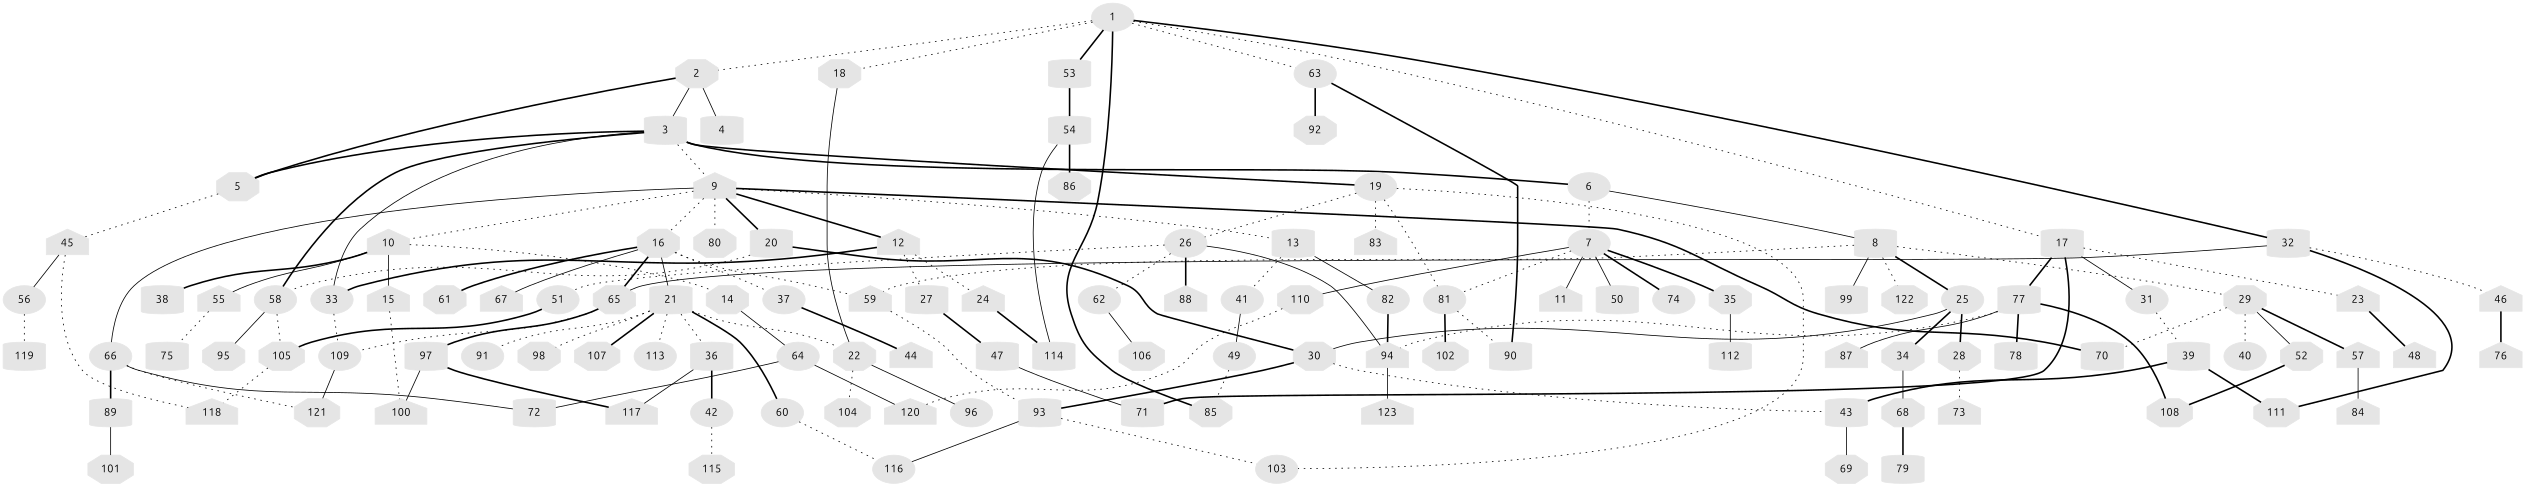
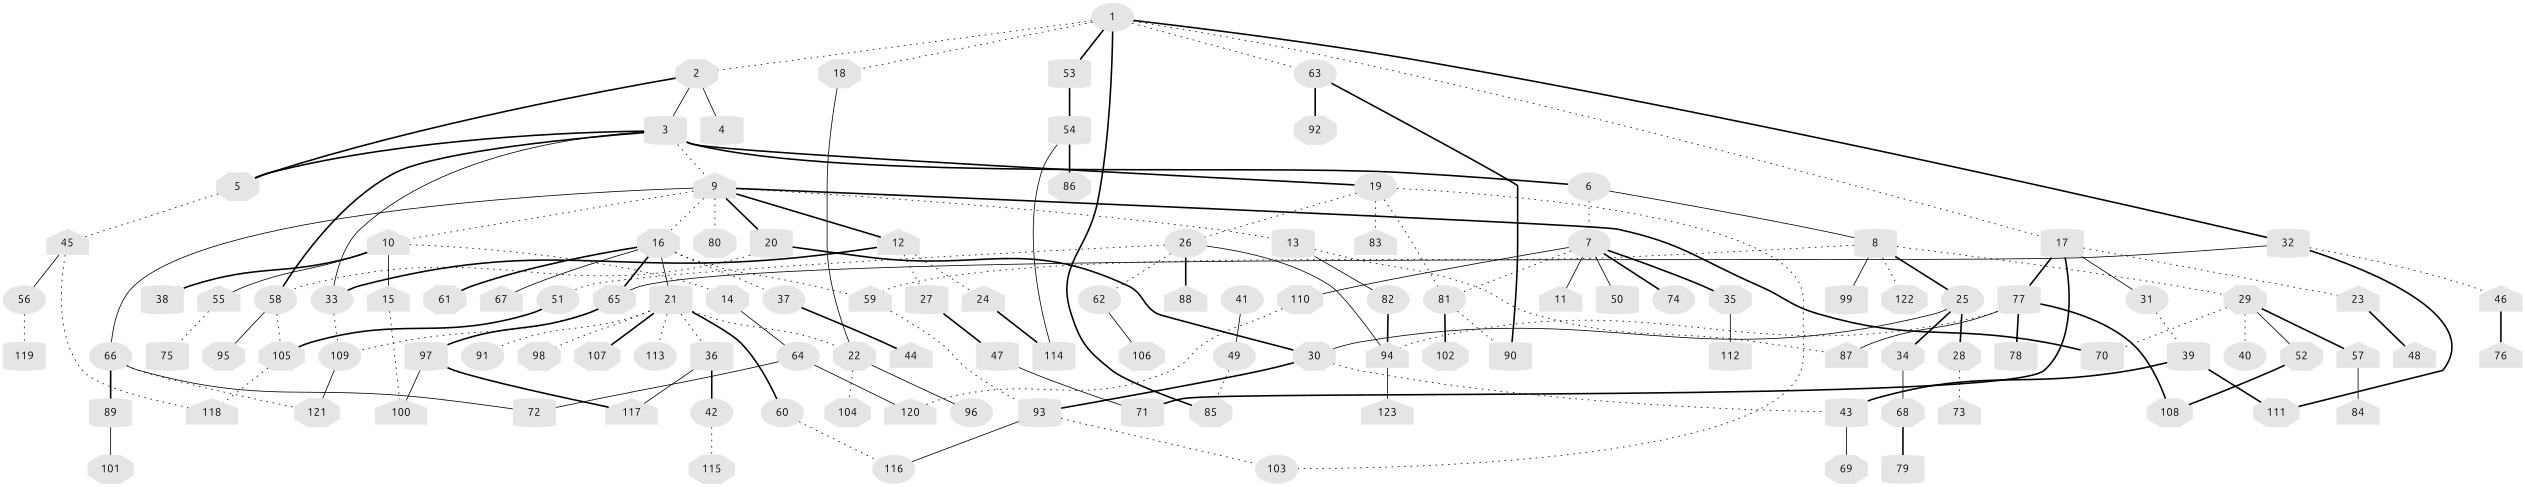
edge "13" -- "41": now "13" -- "87"
